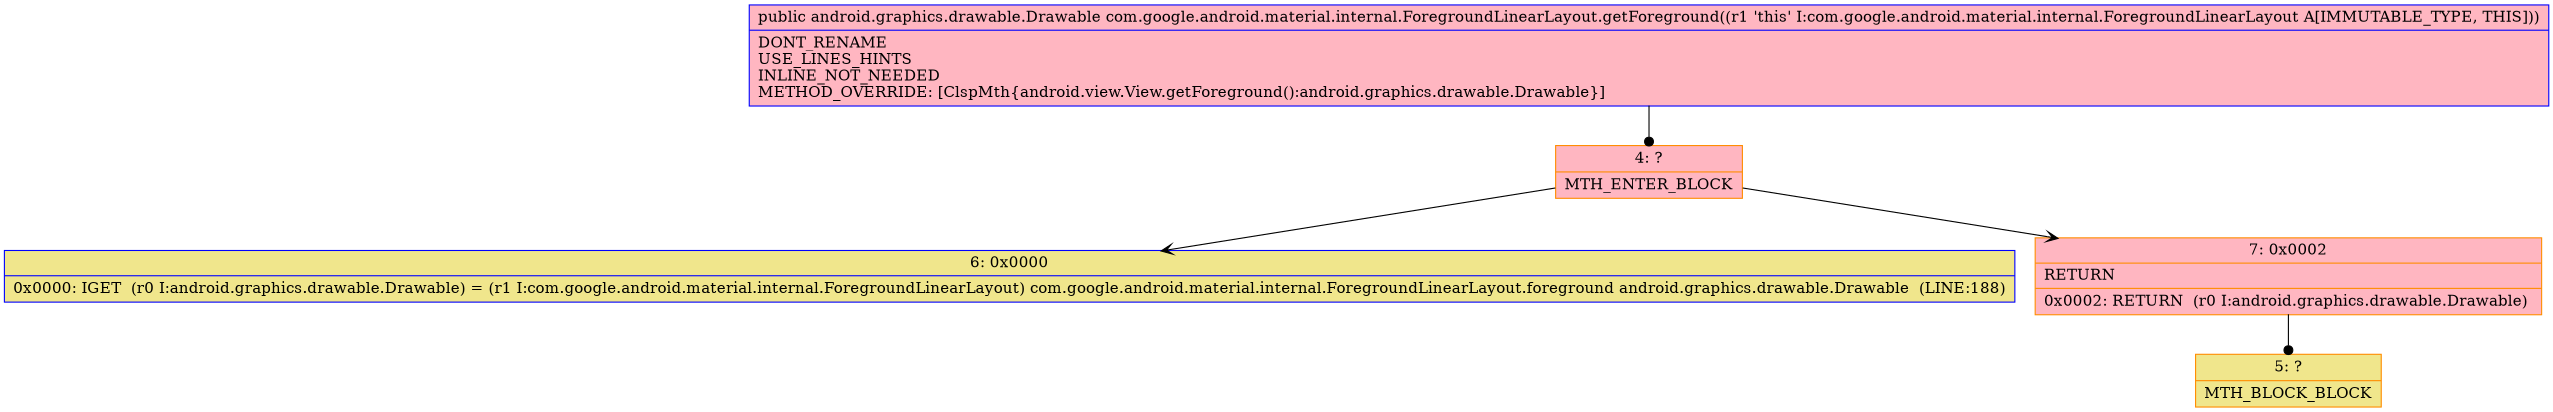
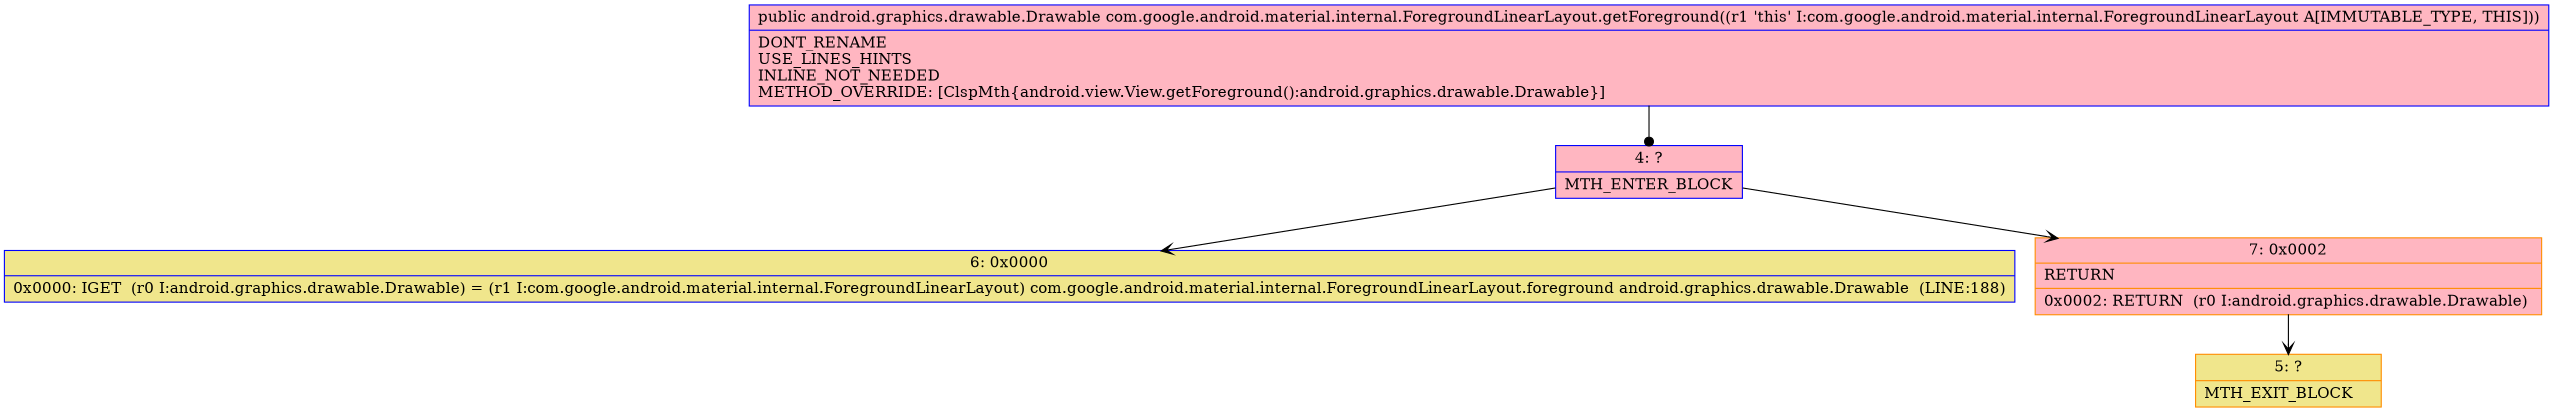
node "4: ?": color darkorange -> blue
edge "7: 0x0002" -> "5: ?": arrowhead dot -> vee
node "5: ?": text "MTH_BLOCK_BLOCK" -> "MTH_EXIT_BLOCK"
